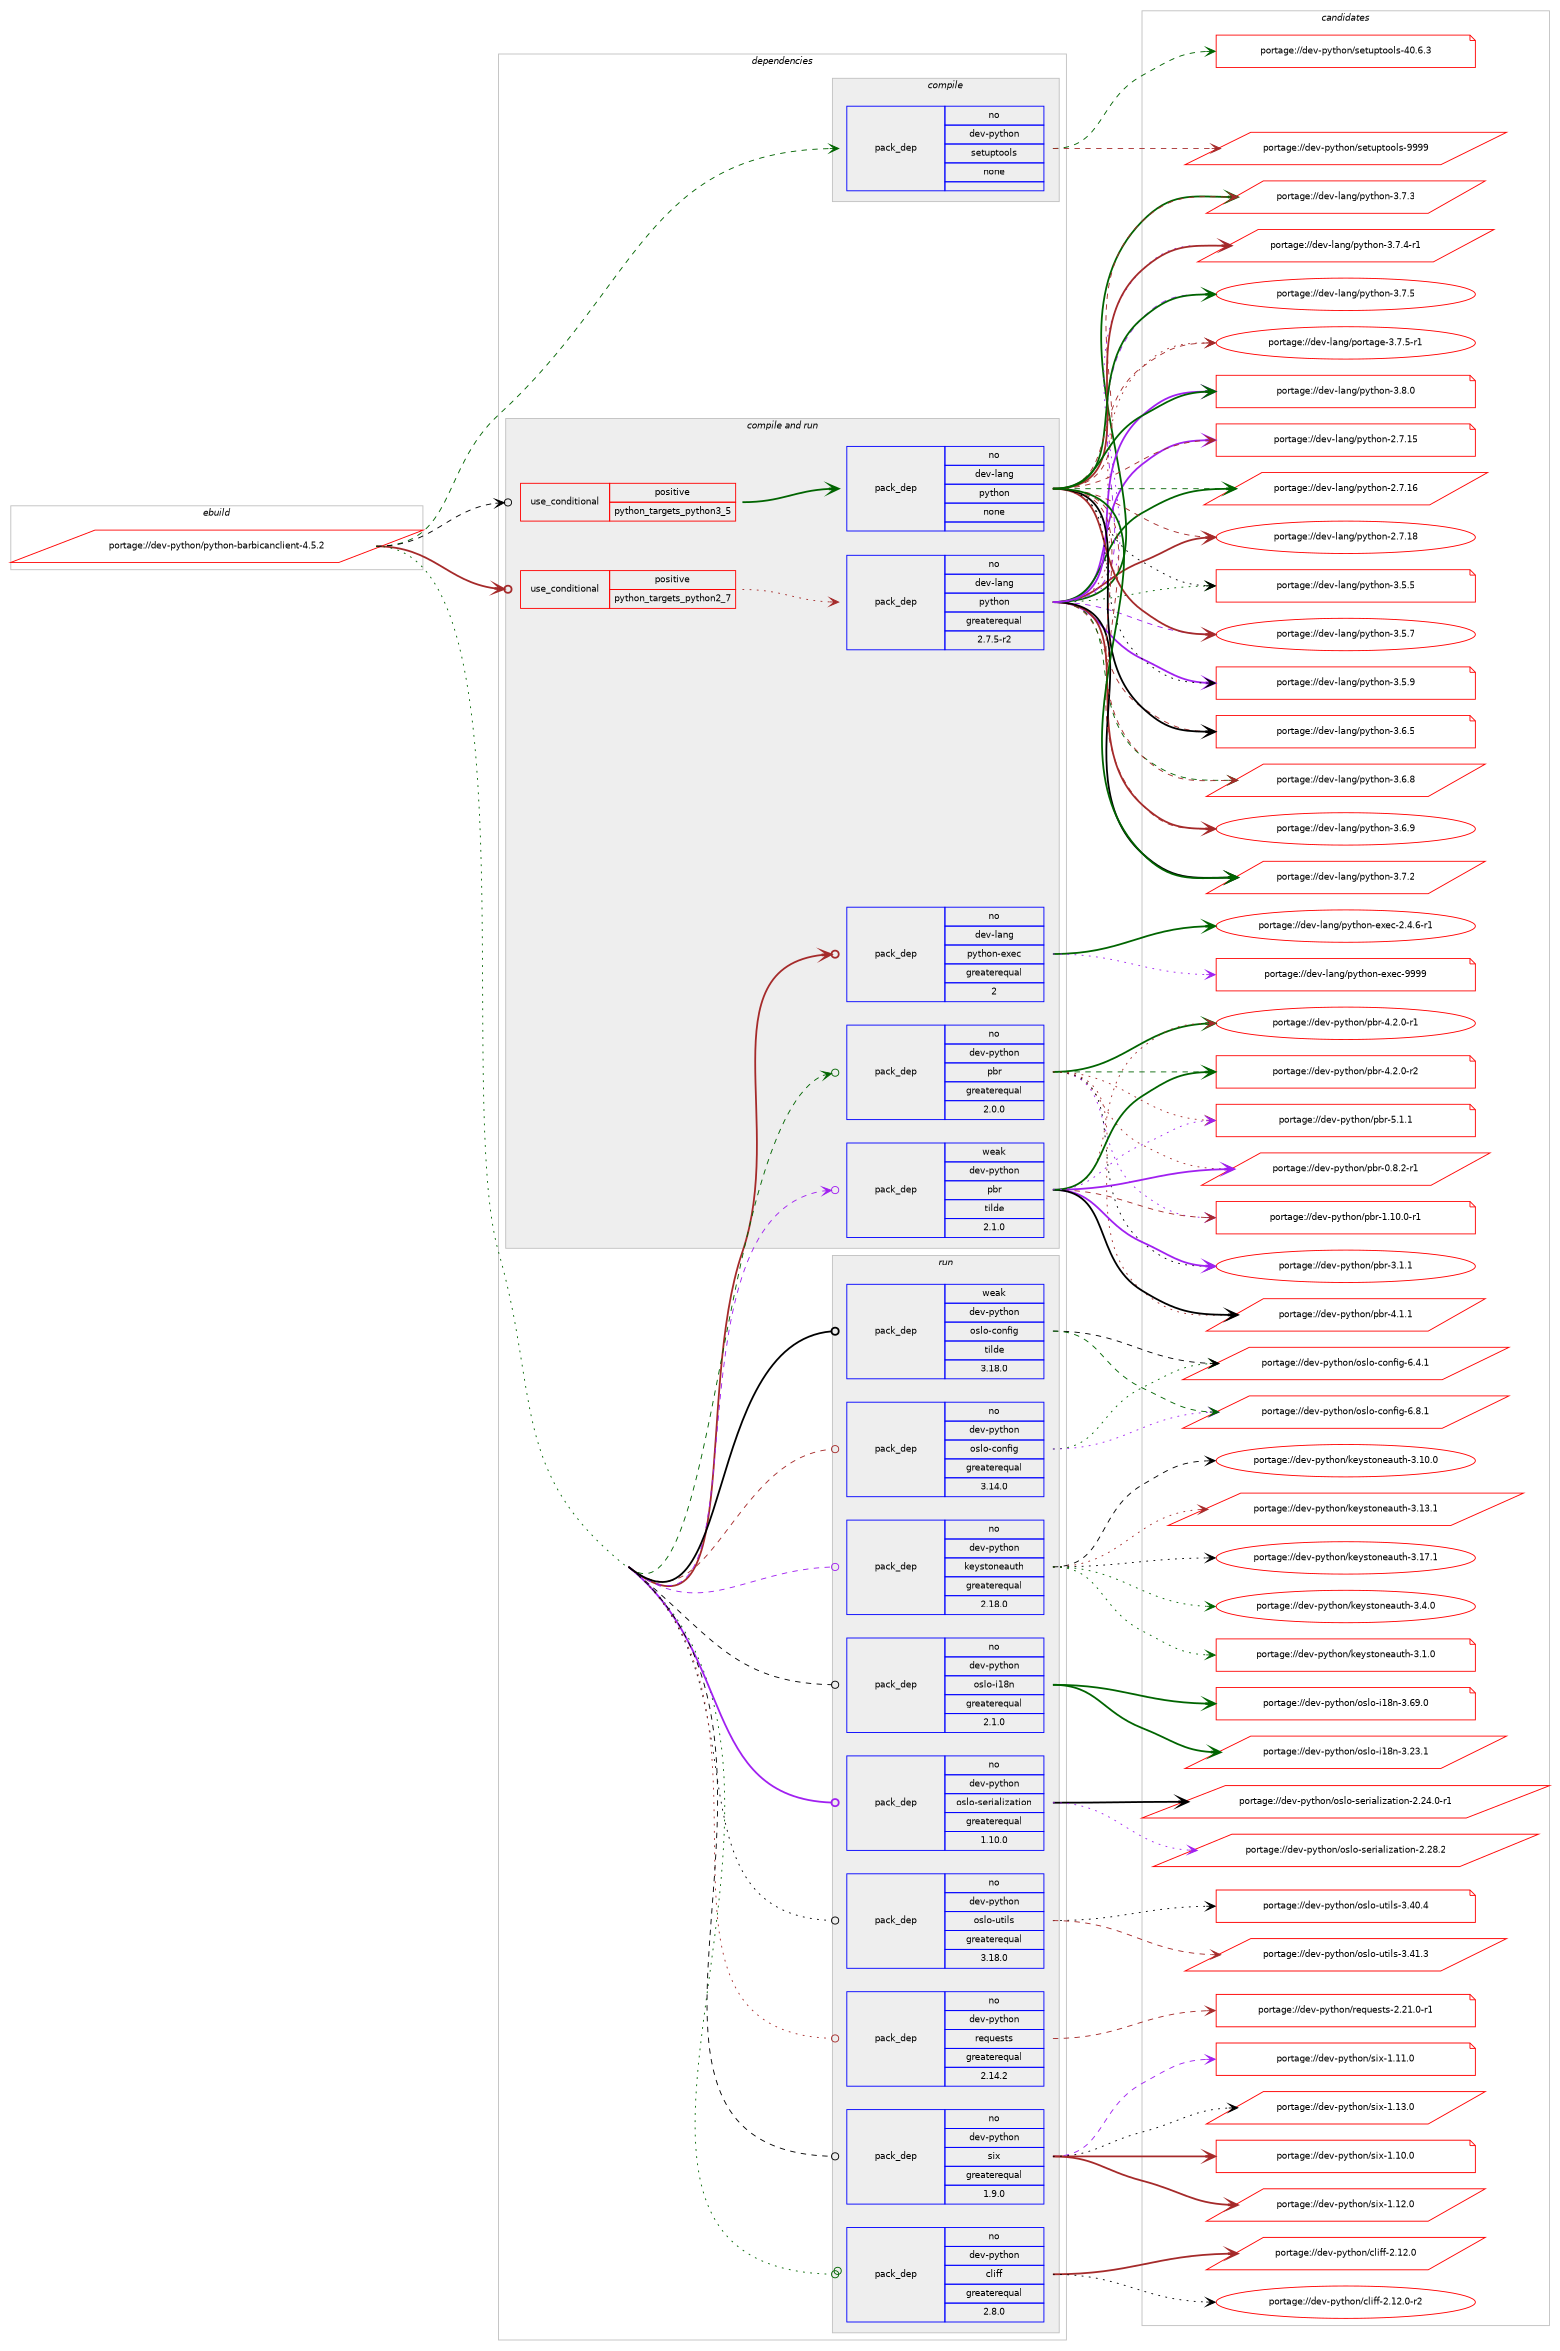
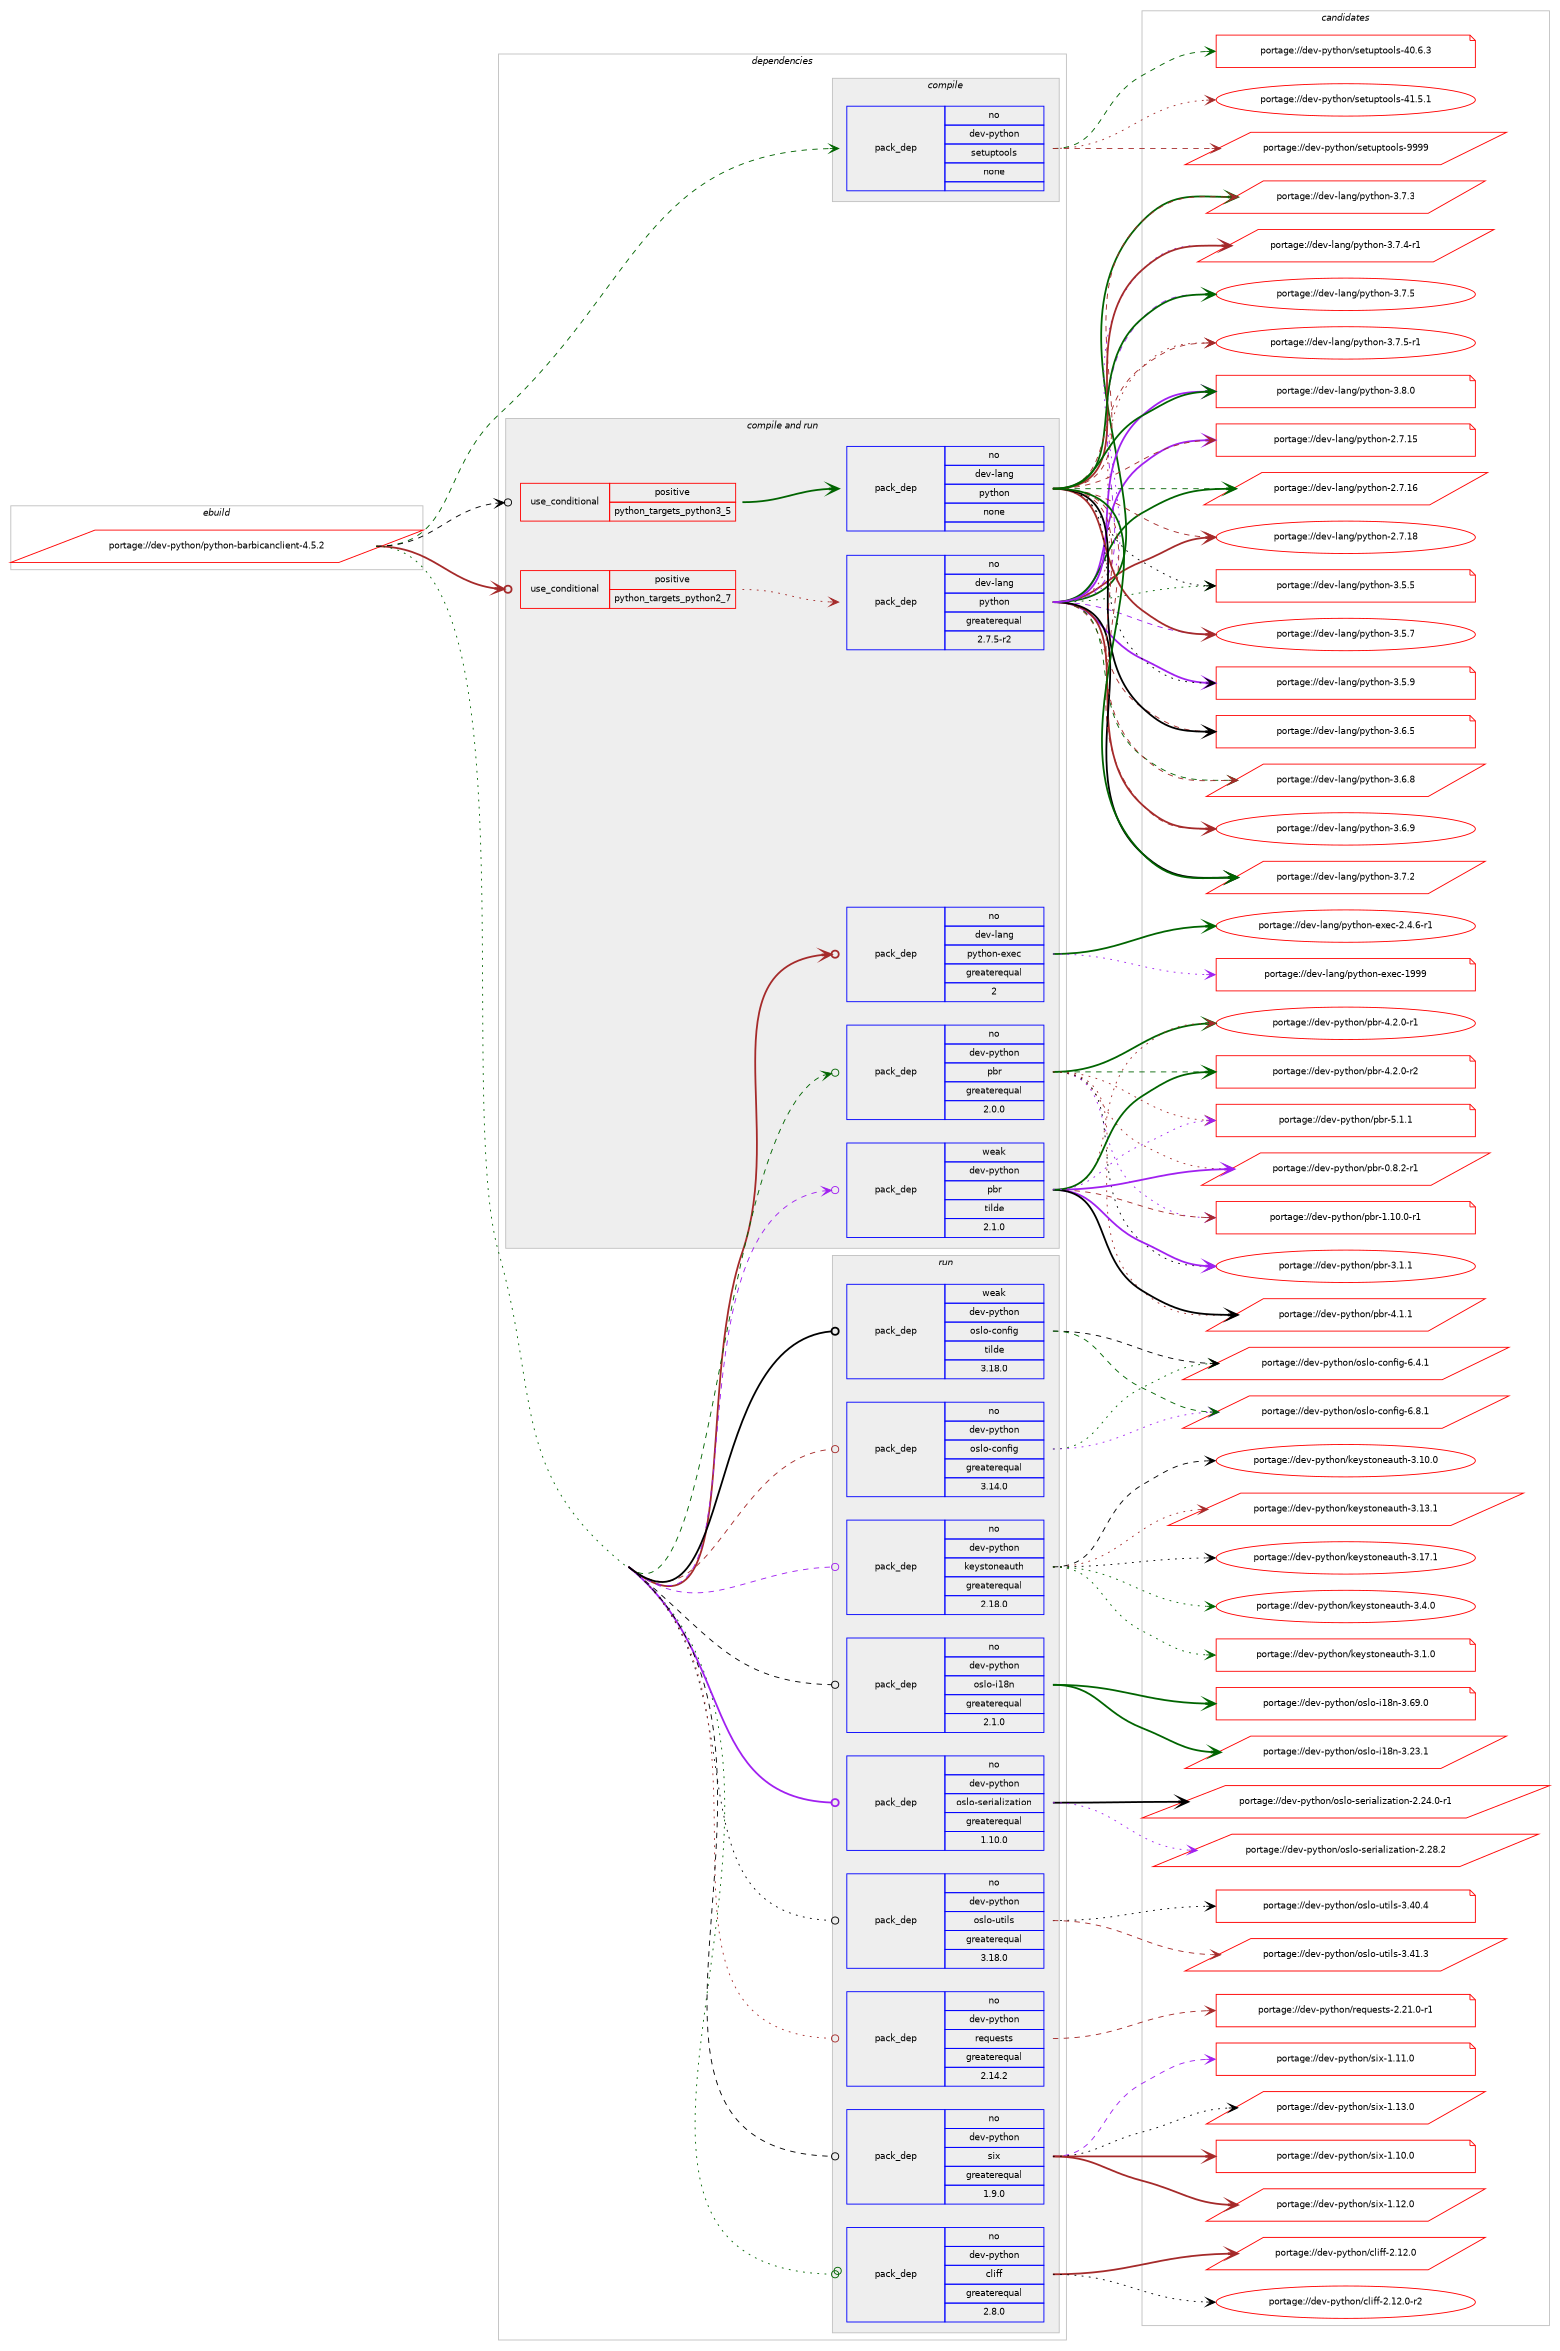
node "portage://dev-python/setuptools-41.5.1": added
node "portage://dev-lang/portage-3.7.5-r1": label "portage://dev-lang/portage-3.7.5-r1" -> "portage://dev-lang/python-3.7.5-r1"
node "portage://dev-lang/python-exec-9999": label "portage://dev-lang/python-exec-9999" -> "portage://dev-lang/python-exec-1999"
